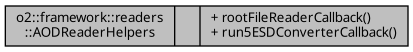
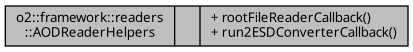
node "o2::framework::readers": text "+ run5ESDConverterCallback()" -> "+ run2ESDConverterCallback()"
